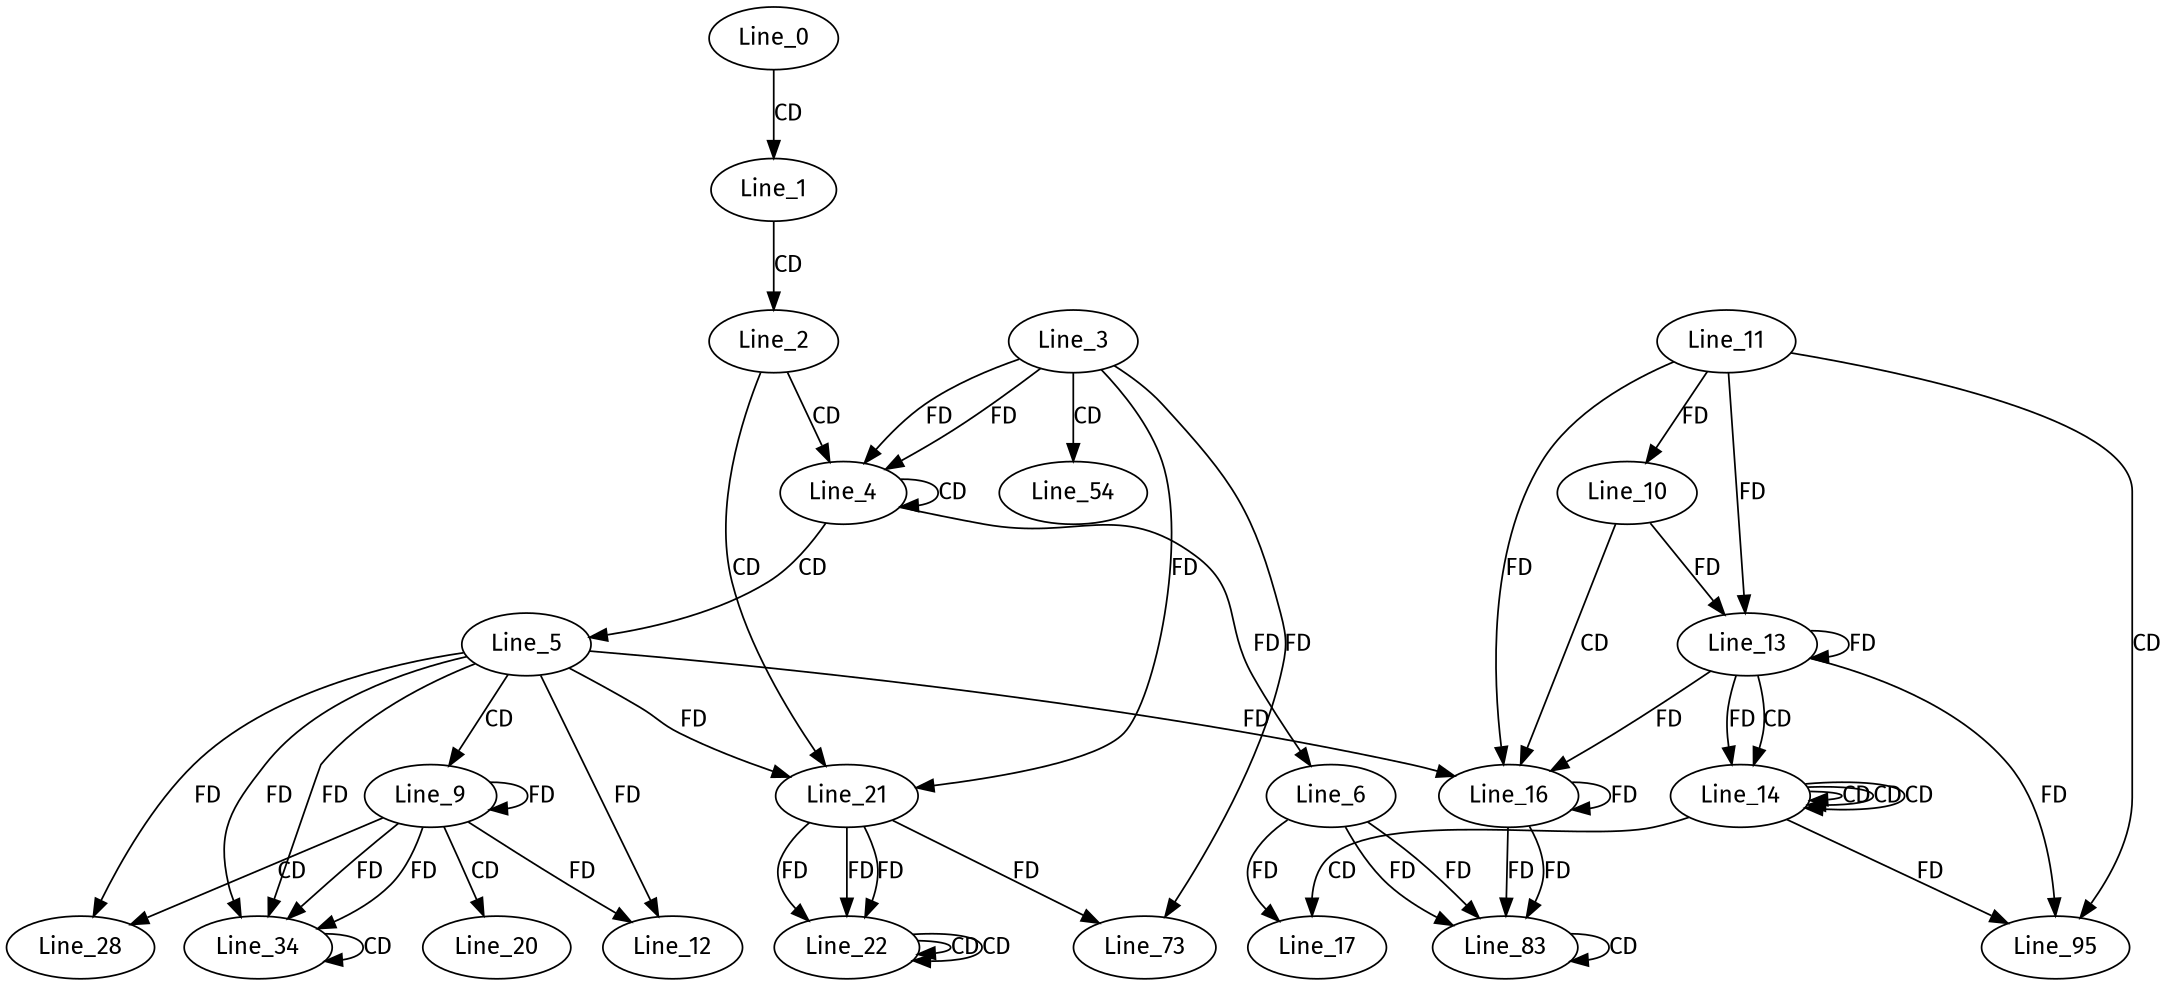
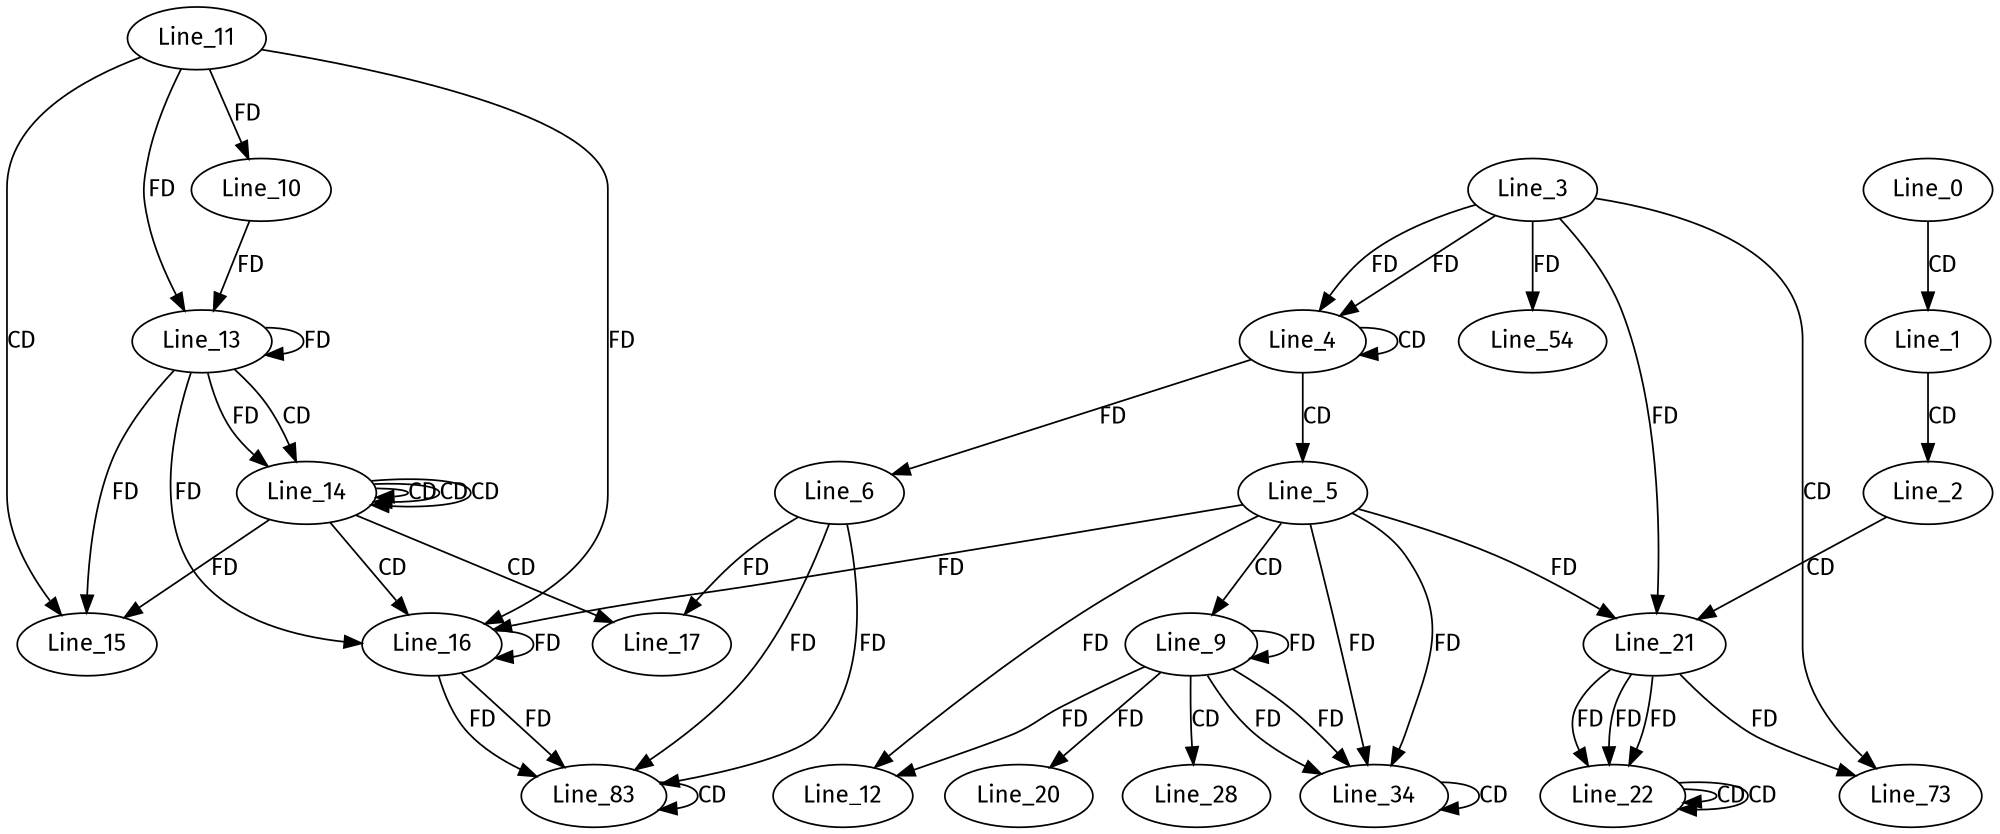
edge "Line_2" -> "Line_4": removed, label "CD"
edge "Line_3" -> "Line_54": label "CD" -> "FD"
edge "Line_10" -> "Line_16": now "Line_14" -> "Line_16"
edge "Line_3" -> "Line_73": label "FD" -> "CD"
edge "Line_5" -> "Line_28": removed, label "FD"
edge "Line_9" -> "Line_20": label "CD" -> "FD"
node "Line_95": label "Line_95" -> "Line_15"
